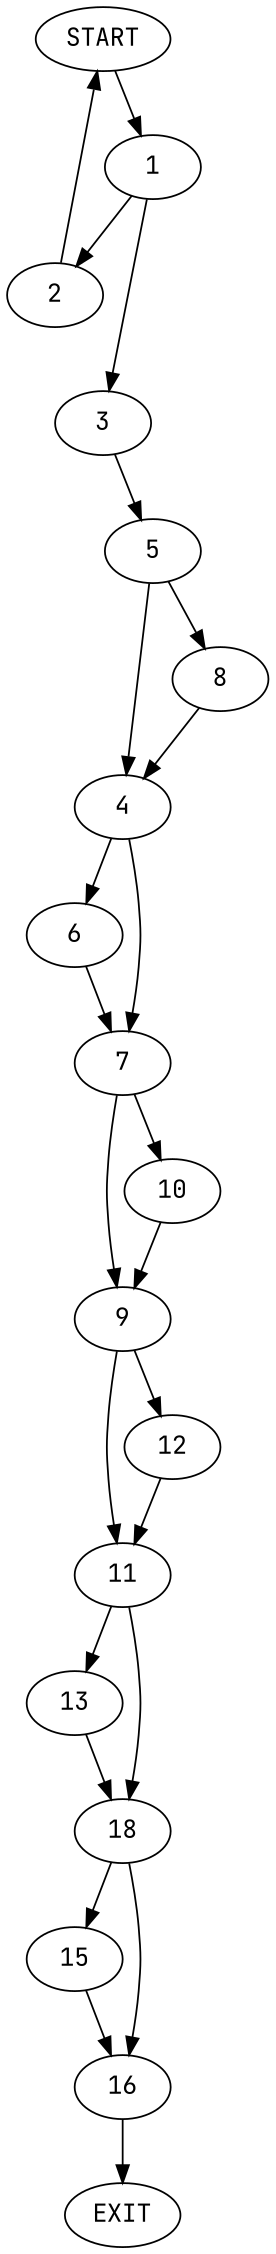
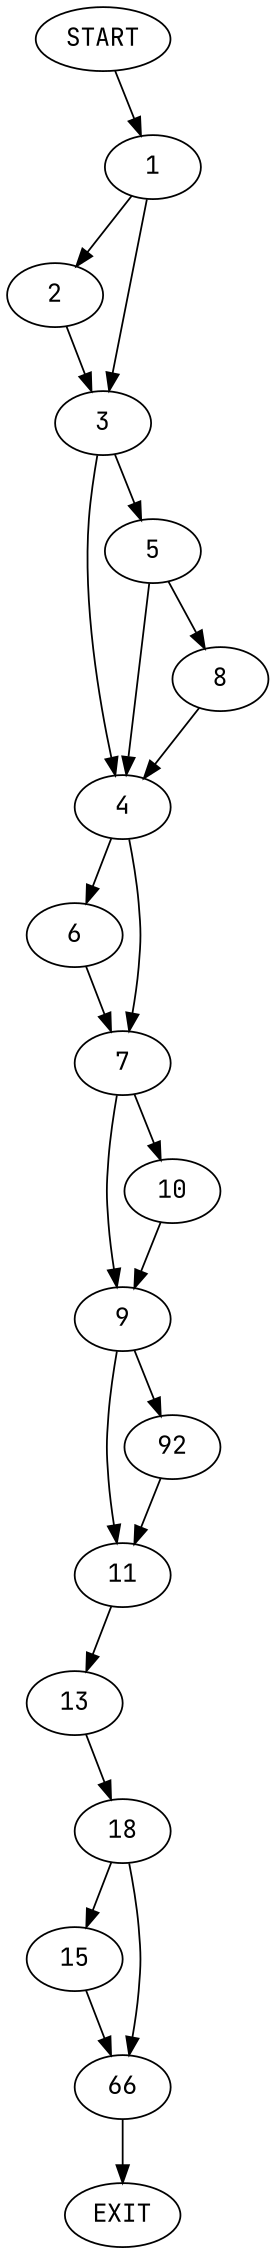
edge "2" -> "START": now "2" -> "3"
edge "3" -> "4": added
node "12": label "12" -> "92"
edge "11" -> "18": removed
node "16": label "16" -> "66"
